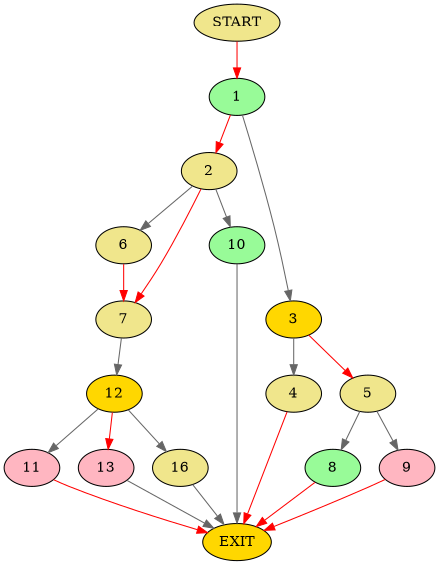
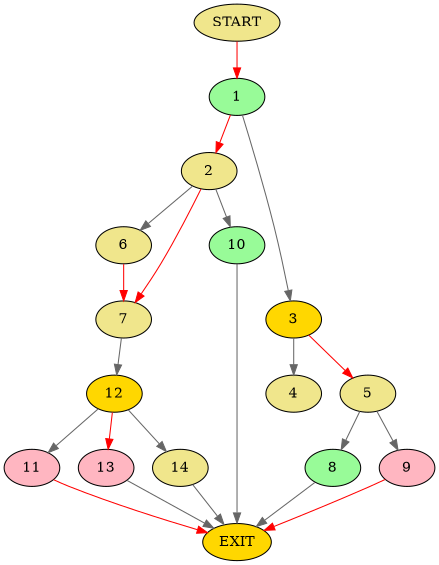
edge "4" -> "EXIT": removed
node "16": label "16" -> "14"
edge "8" -> "EXIT": color red -> gray40
